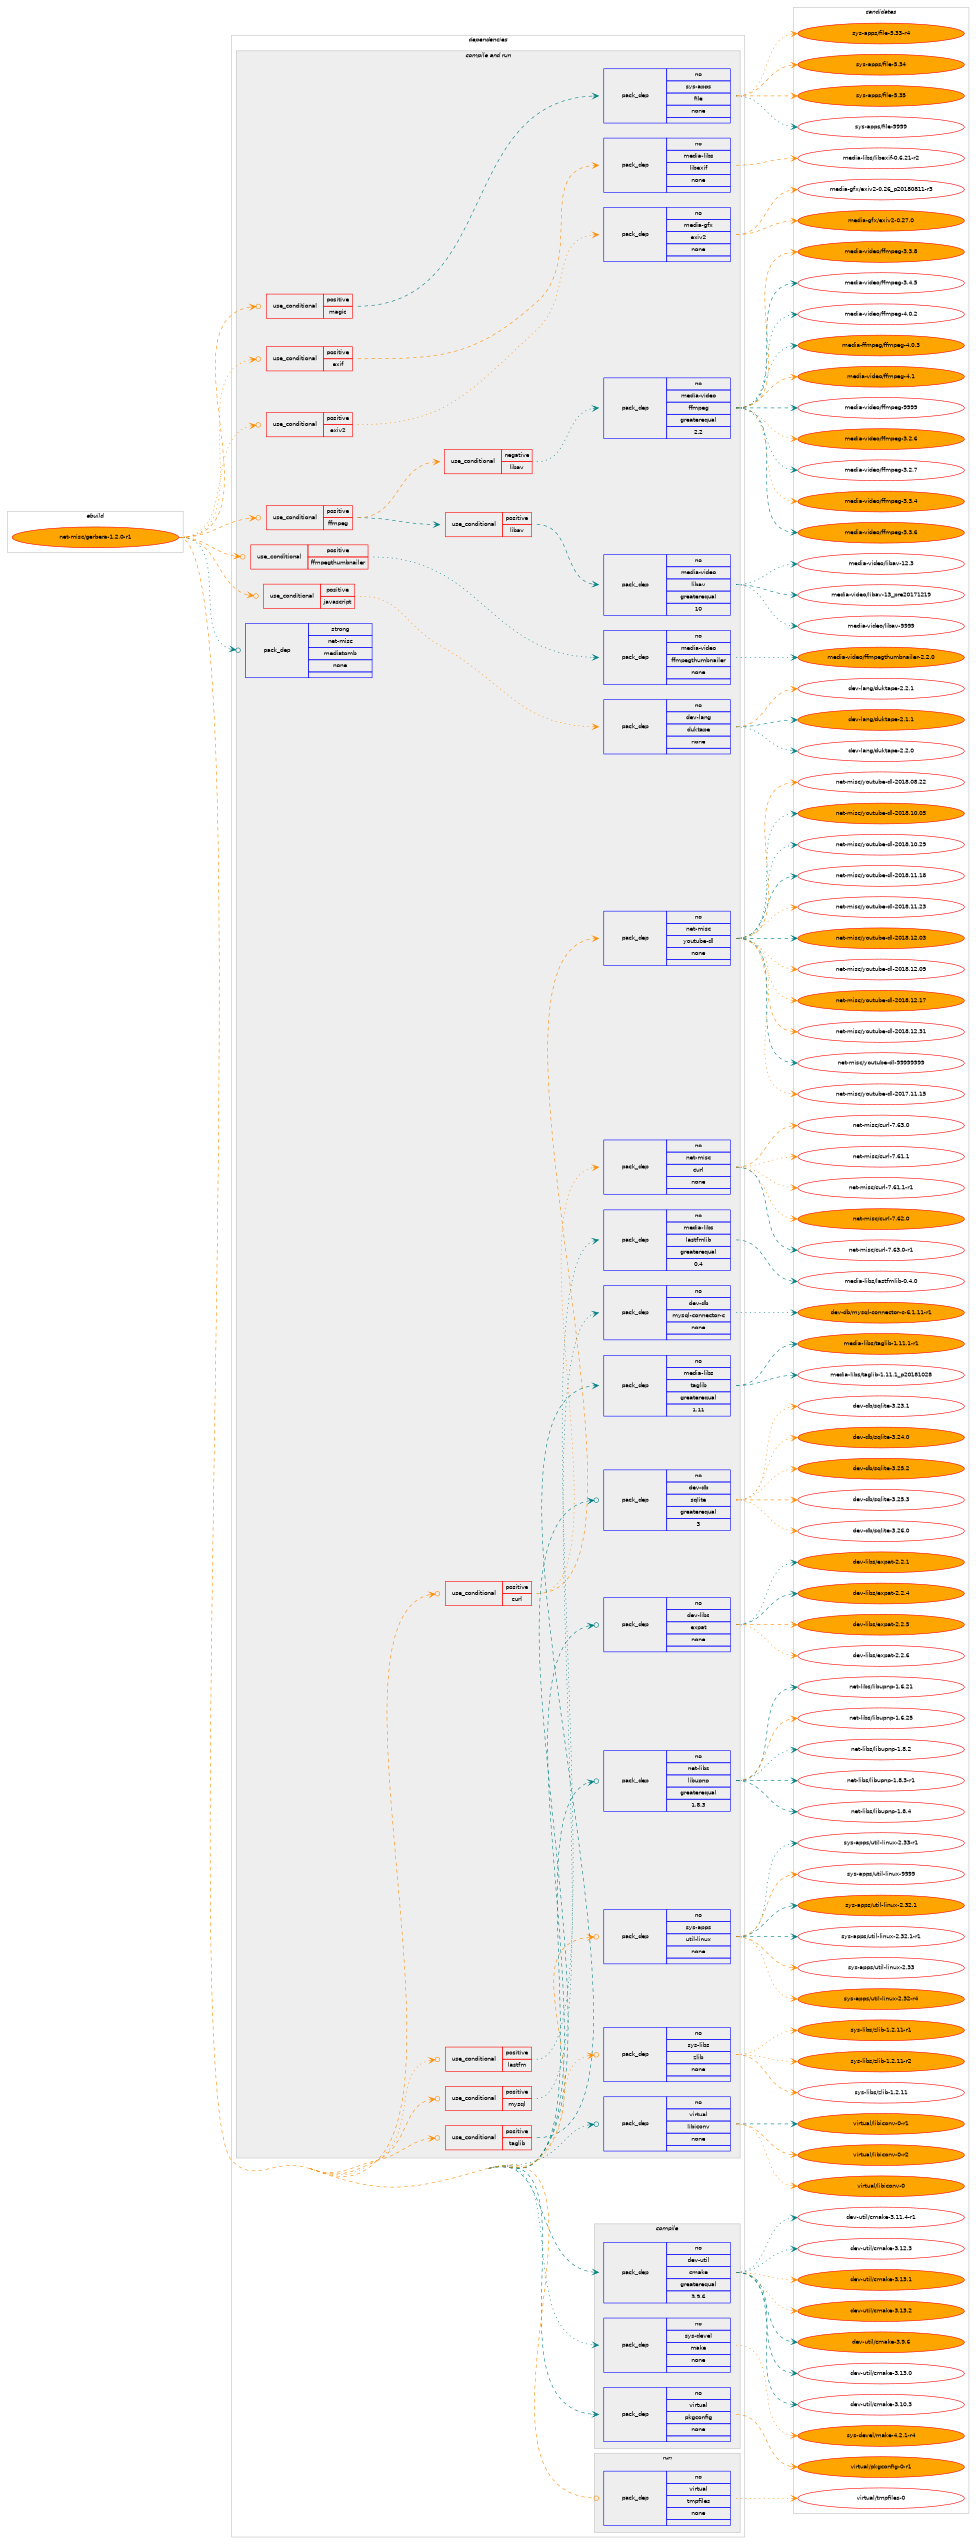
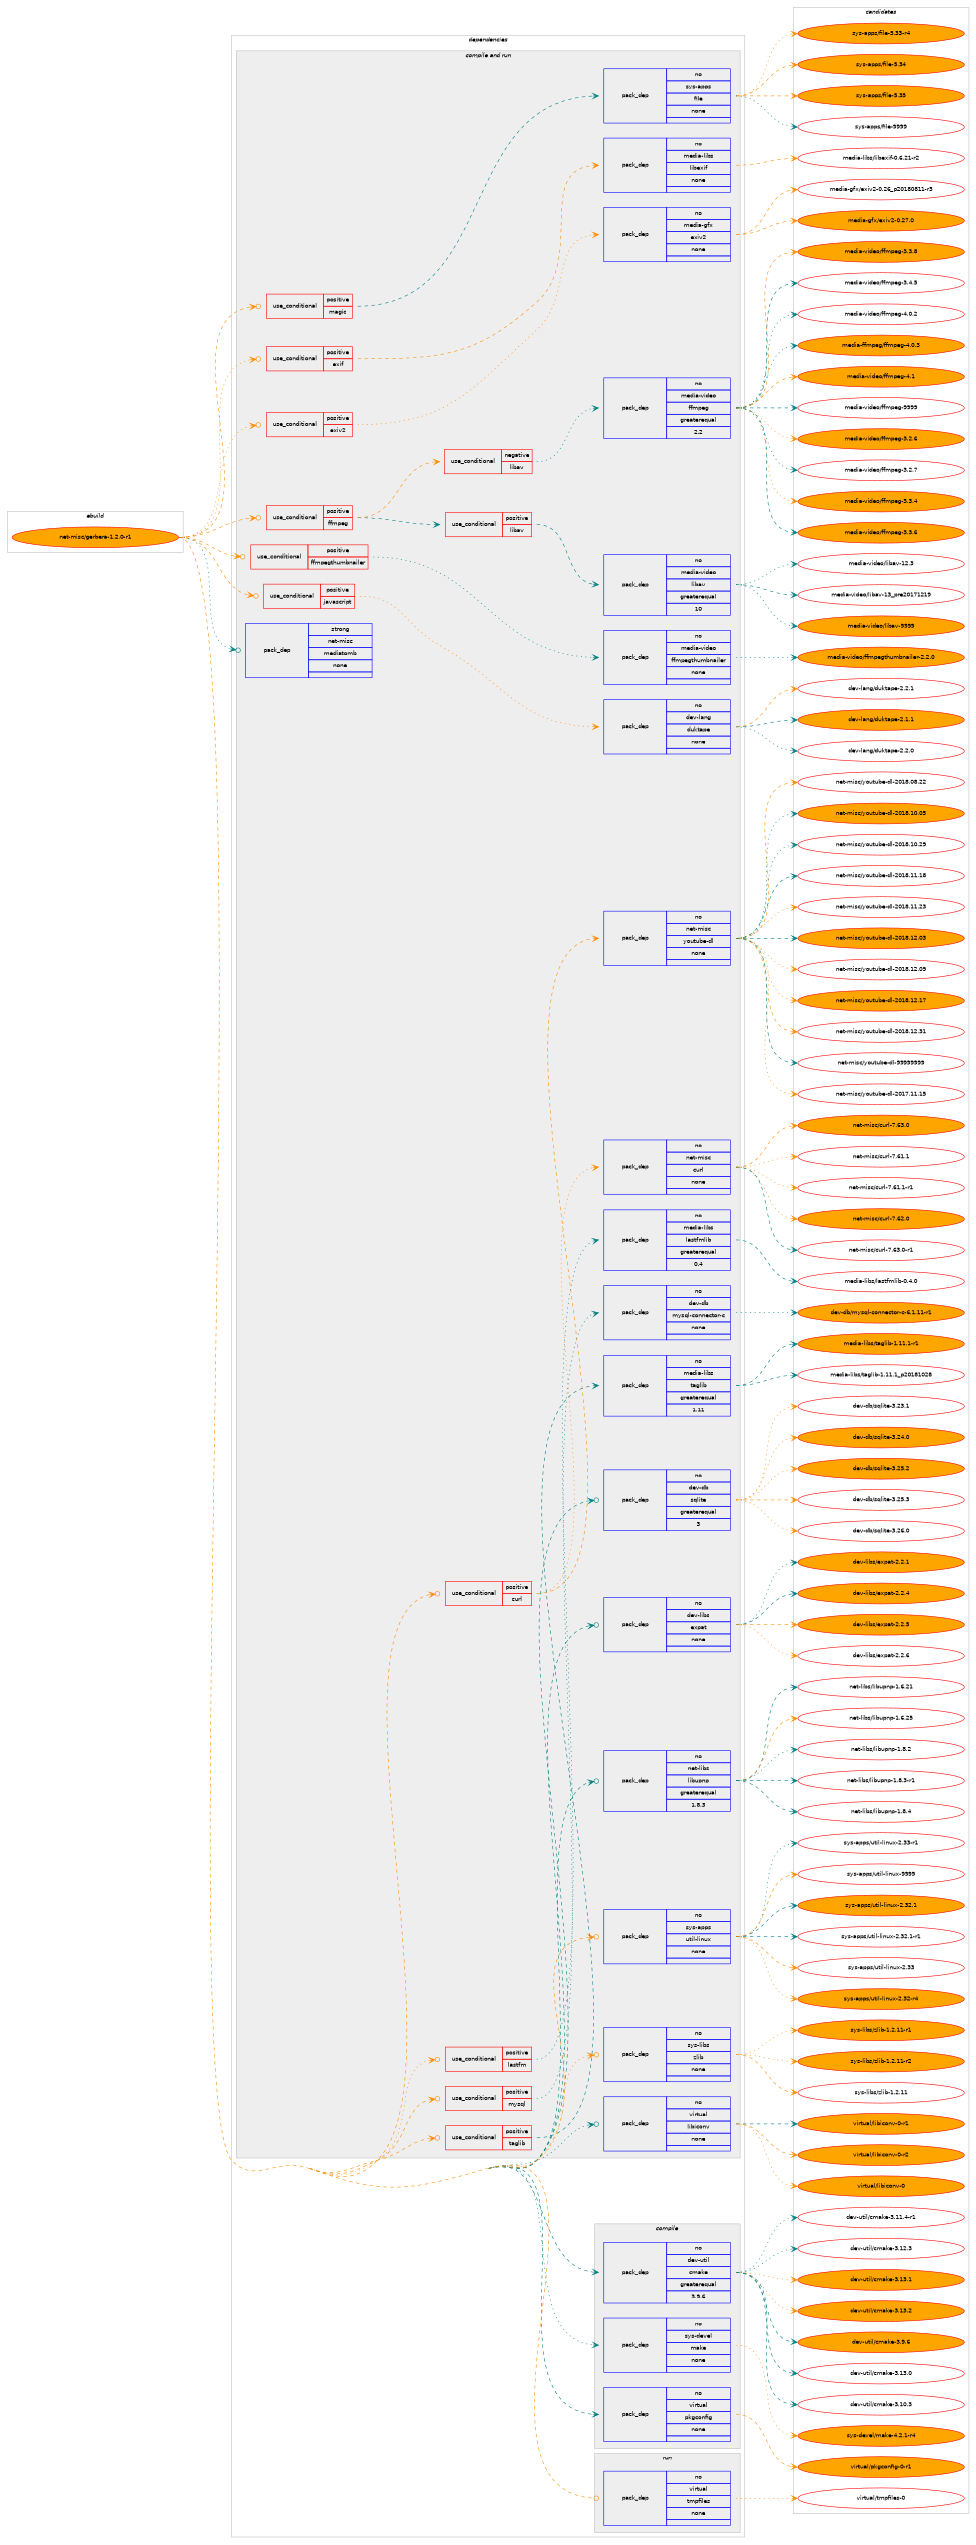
node "media-video/libav-9999": fillcolor white -> orange
node "net-misc/curl-7.63.0": fillcolor white -> orange
